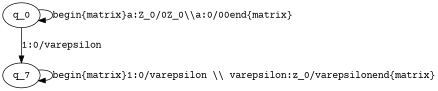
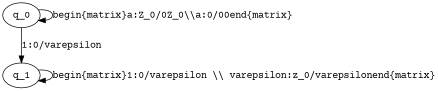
node "q_7": label "q_7" -> "q_1"
